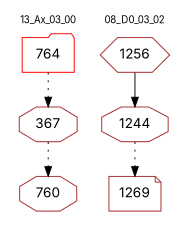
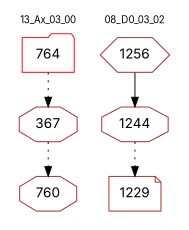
node "1269": label "1269" -> "1229"
